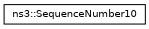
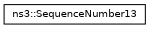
node "ns3::SequenceNumber10": label "ns3::SequenceNumber10" -> "ns3::SequenceNumber13"
